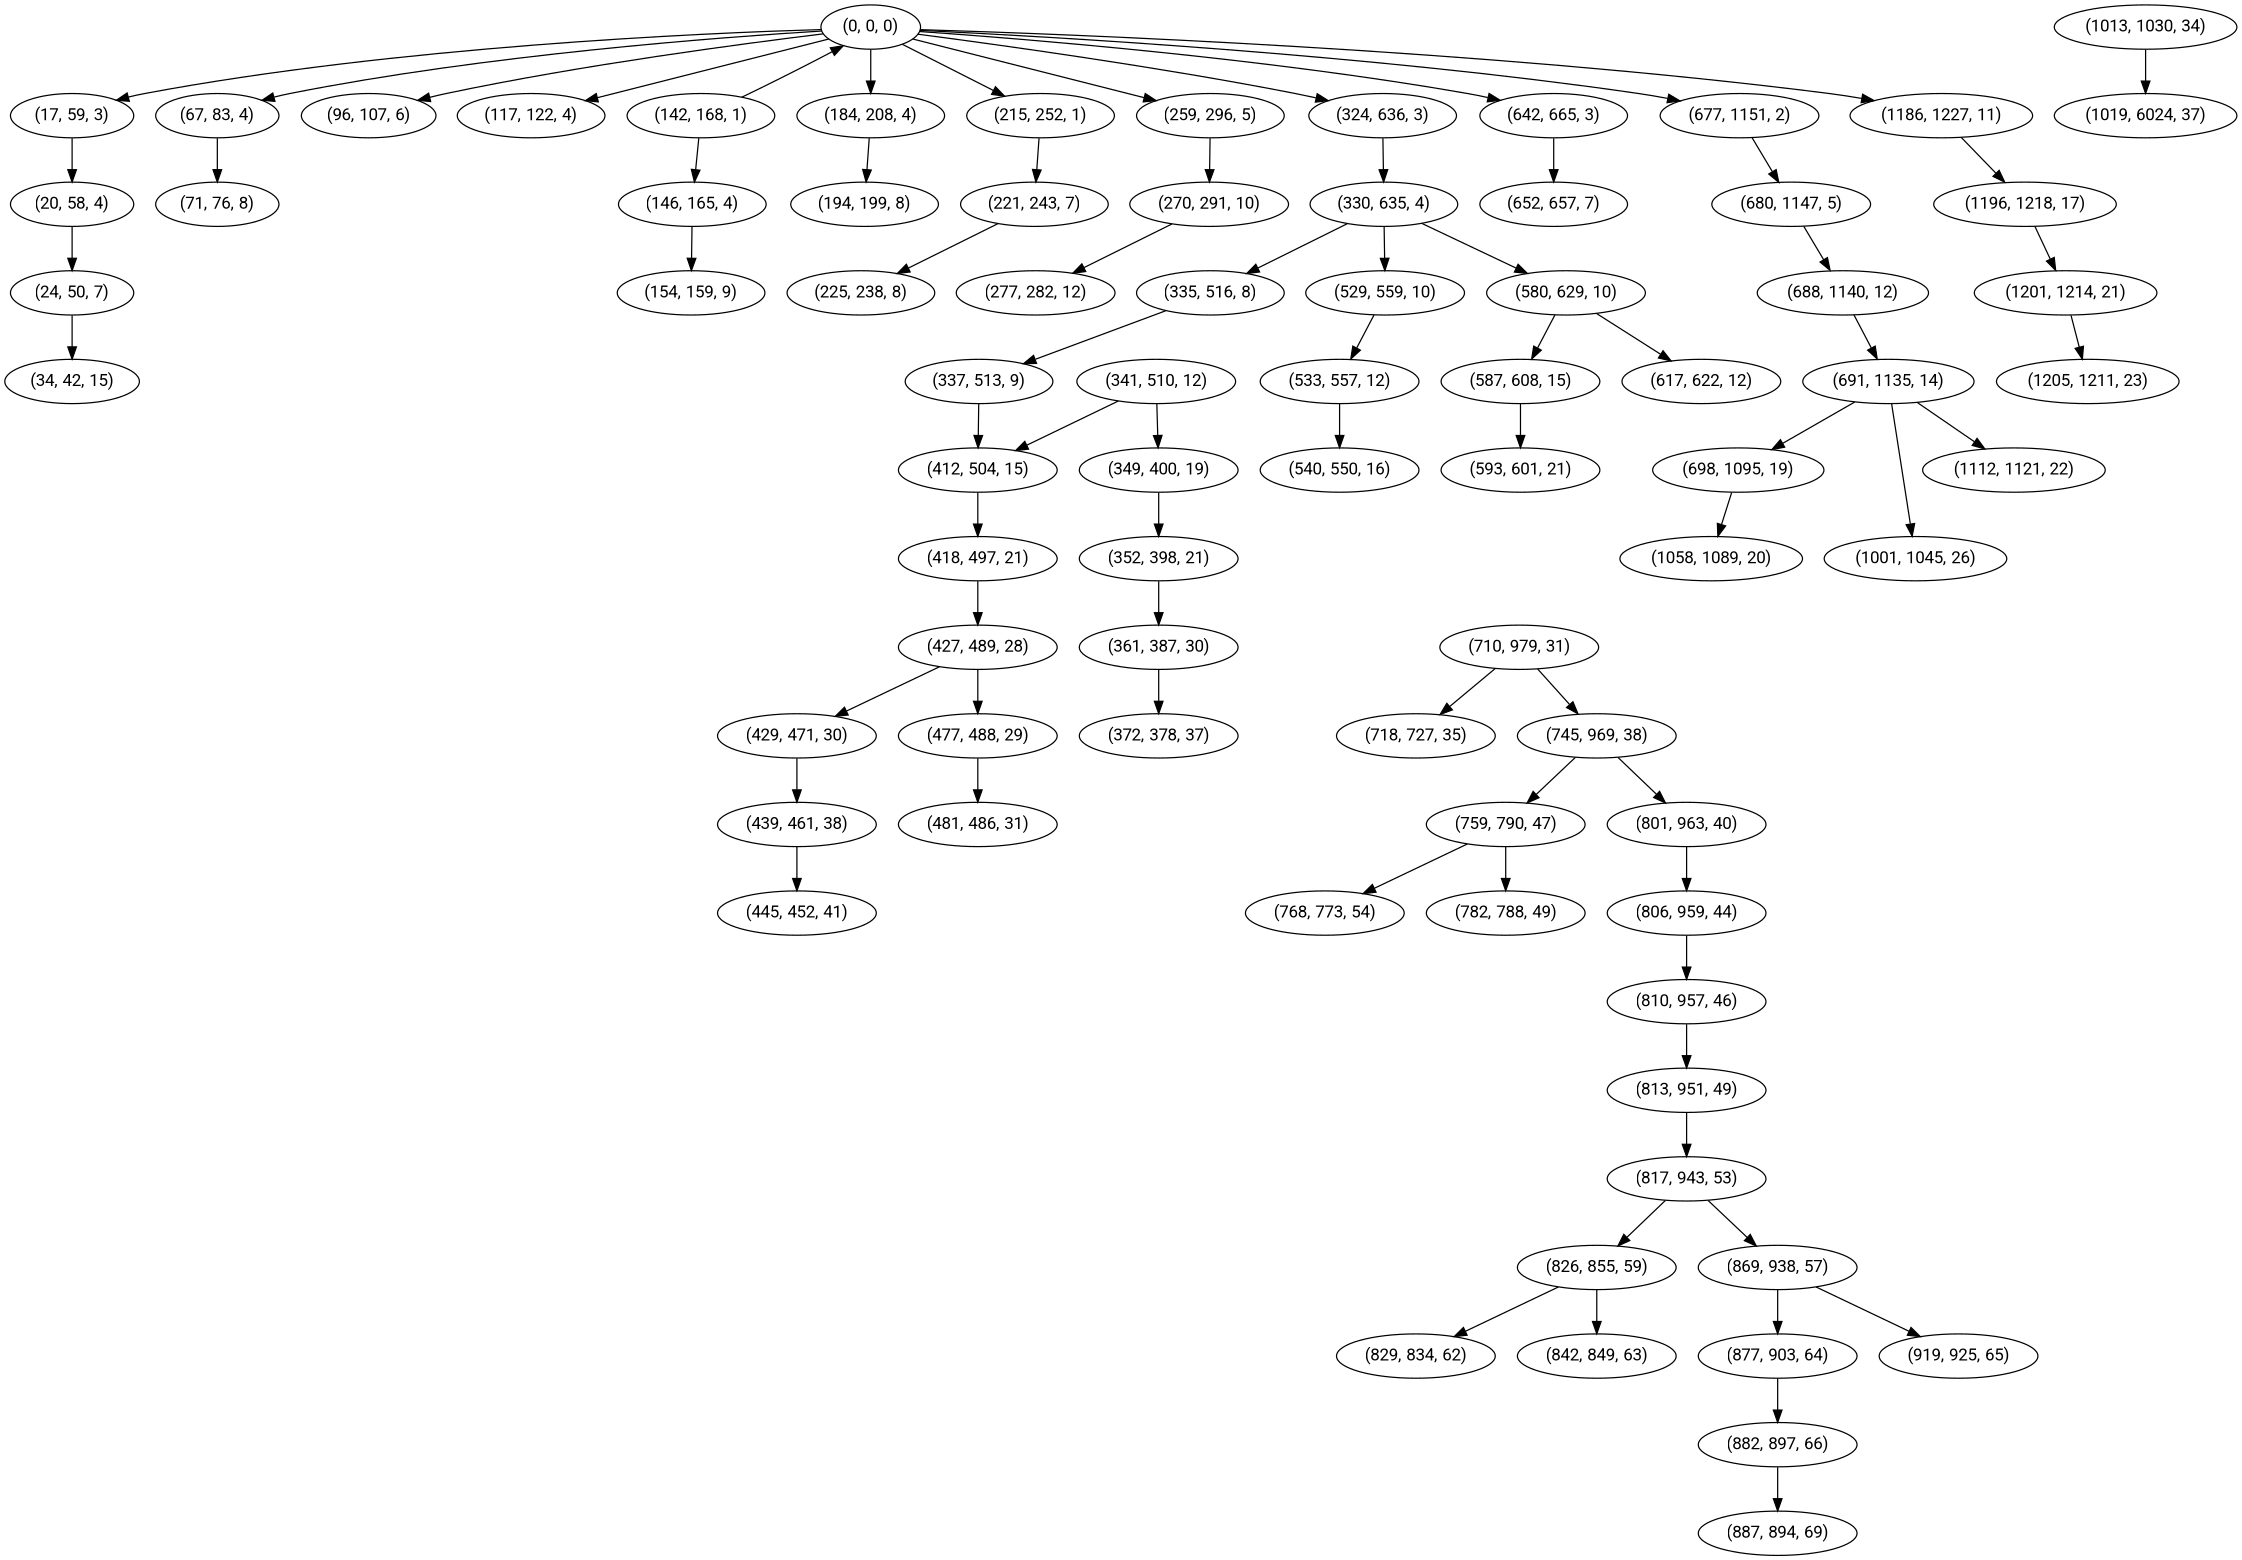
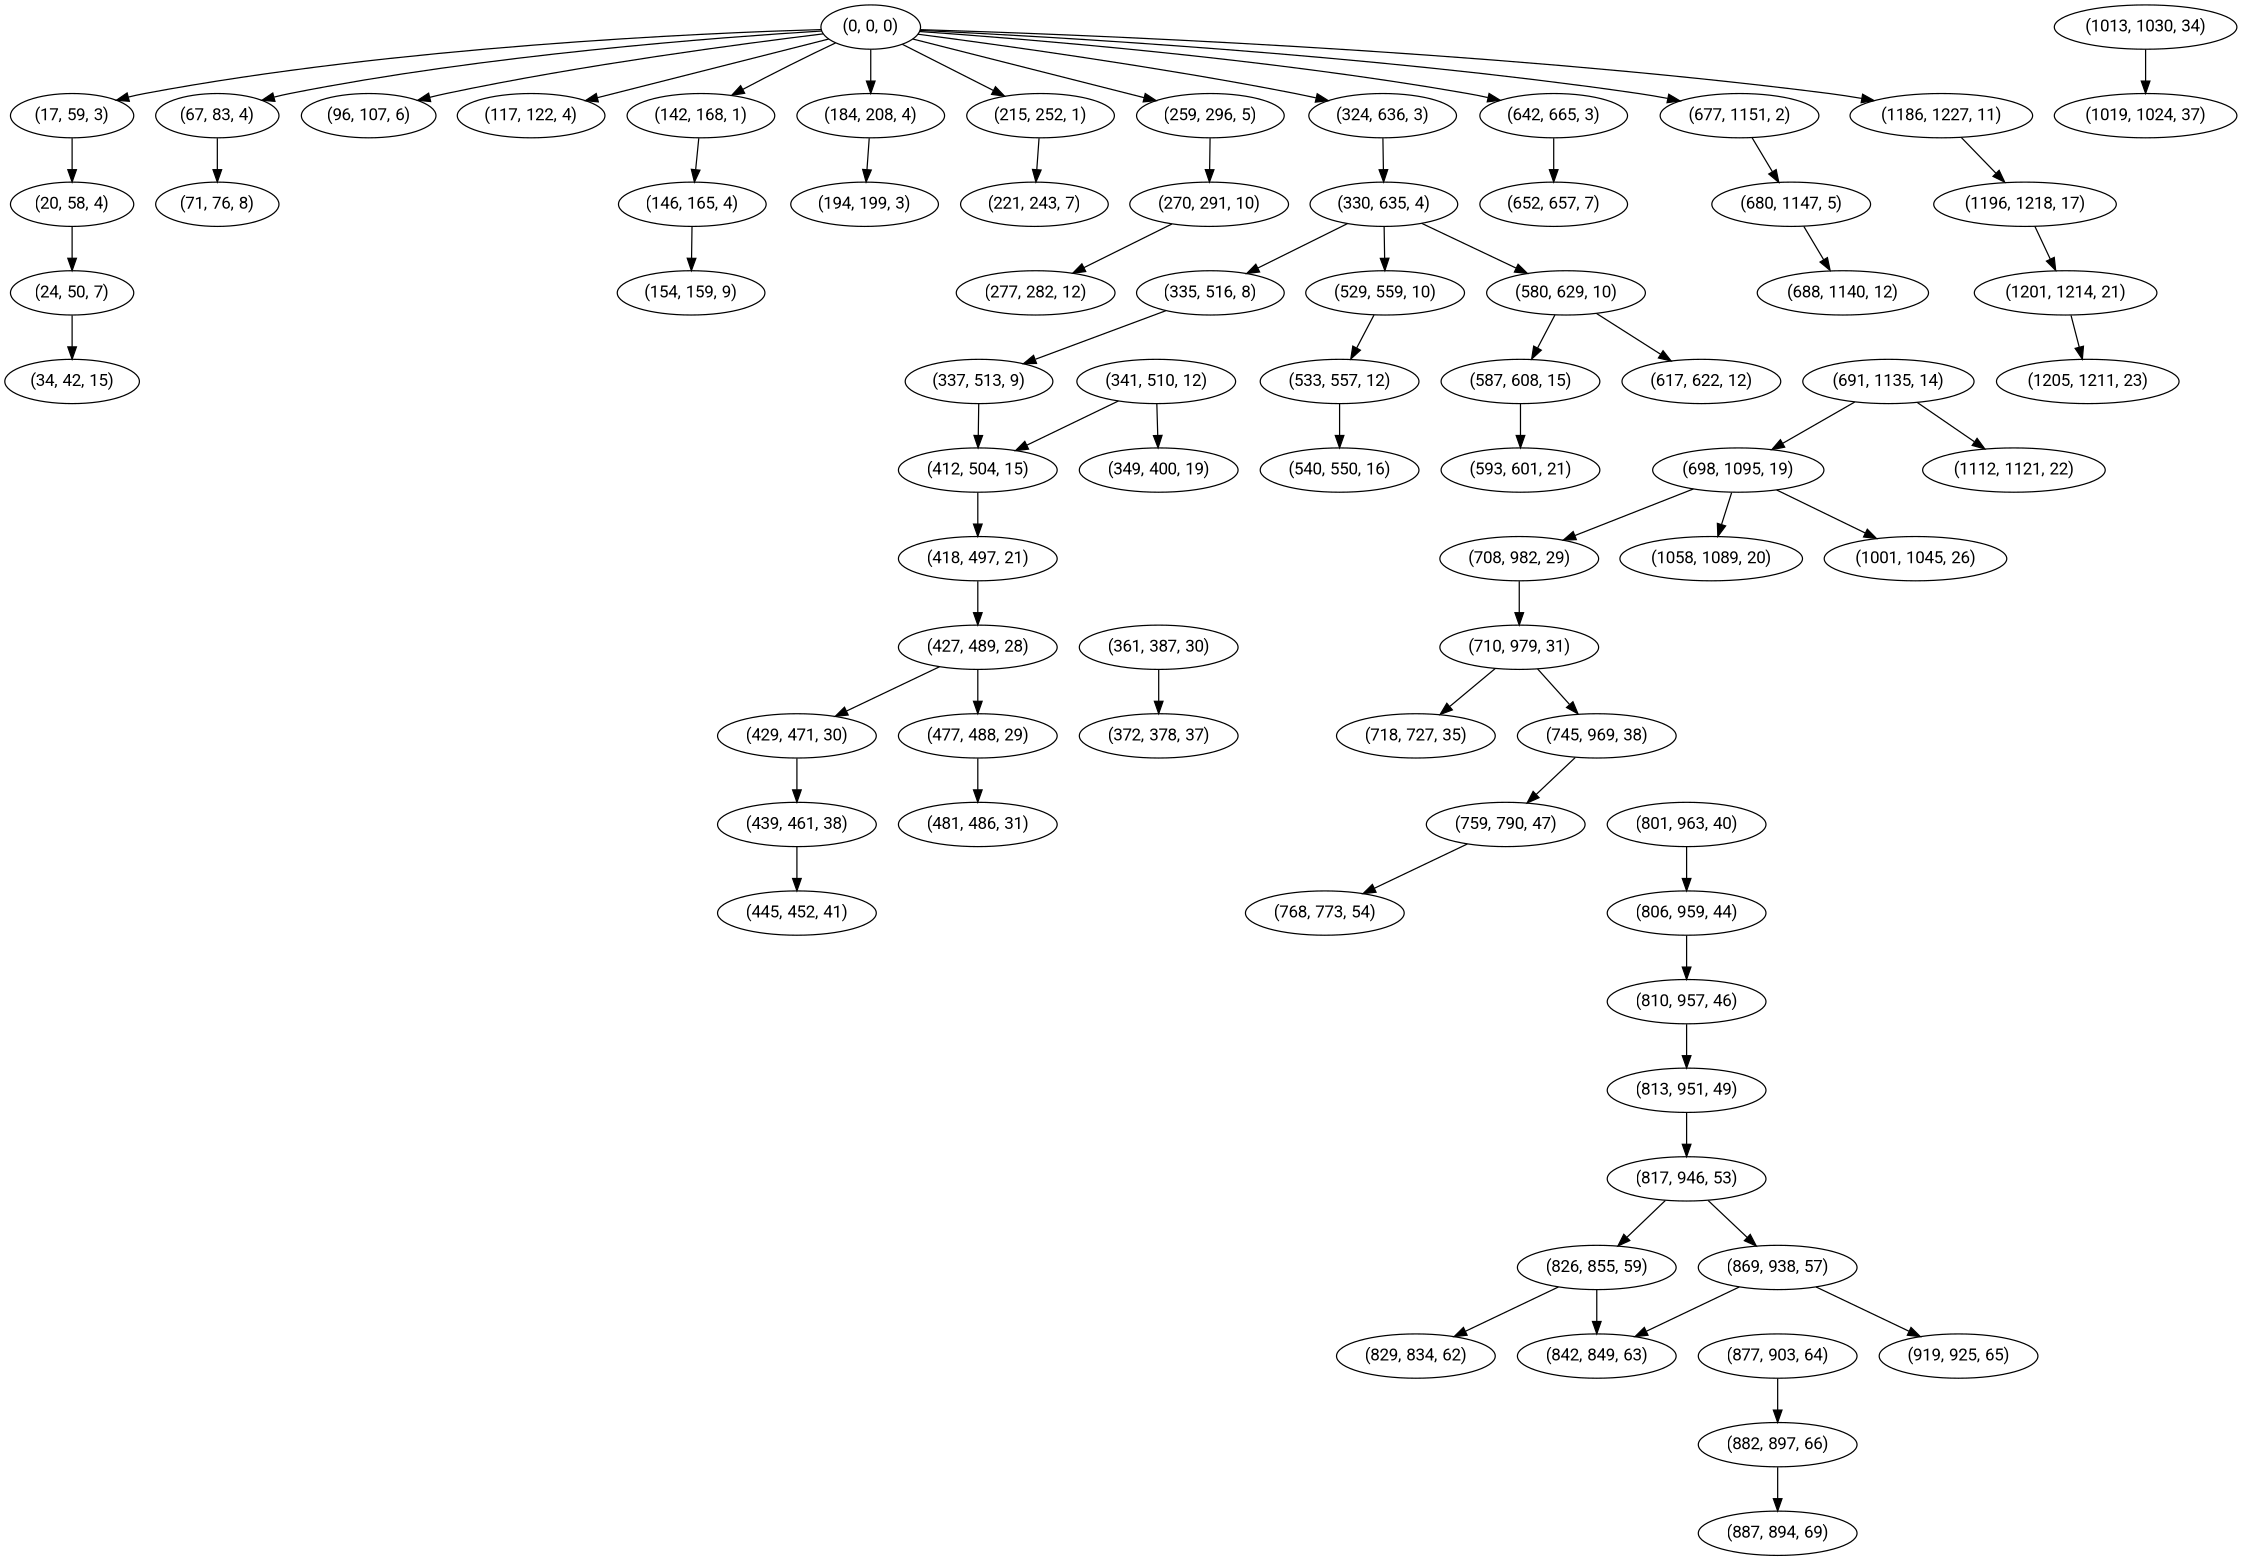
edge "(142, 168, 1)" -> "(0, 0, 0)": reversed
node "(1019, 6024, 37)": label "(1019, 6024, 37)" -> "(1019, 1024, 37)"
node "(194, 199, 8)": label "(194, 199, 8)" -> "(194, 199, 3)"
node "(225, 238, 8)": removed
edge "(688, 1140, 12)" -> "(691, 1135, 14)": removed
edge "(691, 1135, 14)" -> "(1001, 1045, 26)": now "(698, 1095, 19)" -> "(1001, 1045, 26)"
node "(352, 398, 21)": removed
node "(708, 982, 29)": added
edge "(745, 969, 38)" -> "(801, 963, 40)": removed
node "(782, 788, 49)": removed
node "(817, 943, 53)": label "(817, 943, 53)" -> "(817, 946, 53)"
edge "(869, 938, 57)" -> "(877, 903, 64)": now "(869, 938, 57)" -> "(842, 849, 63)"
